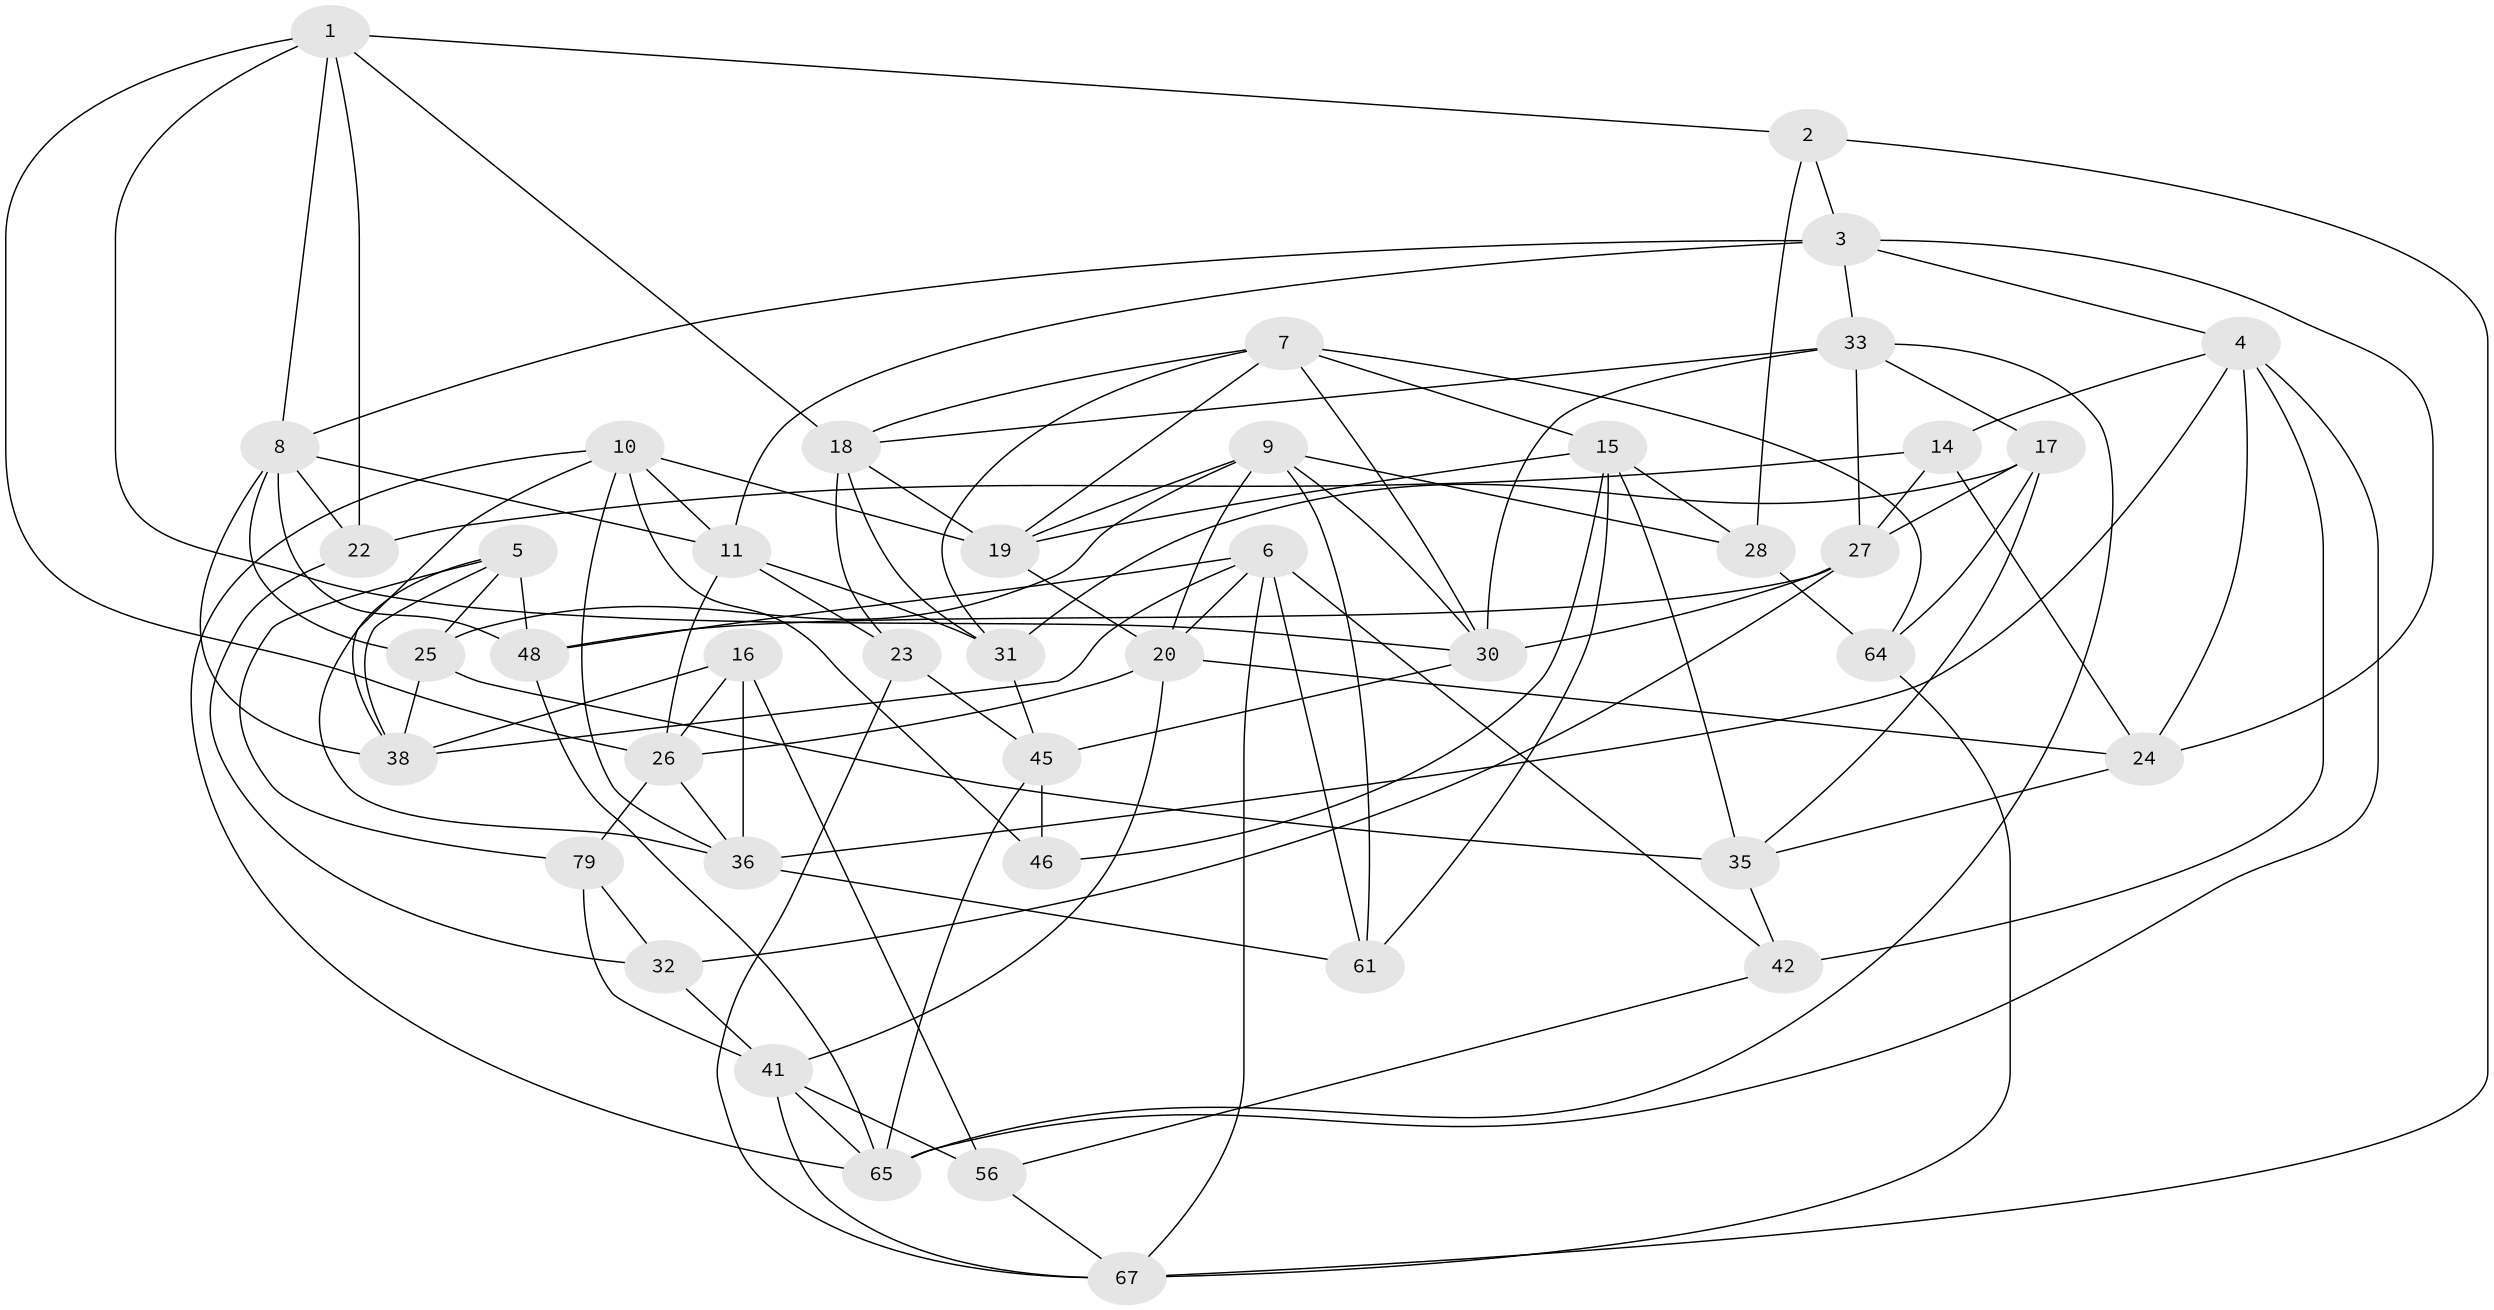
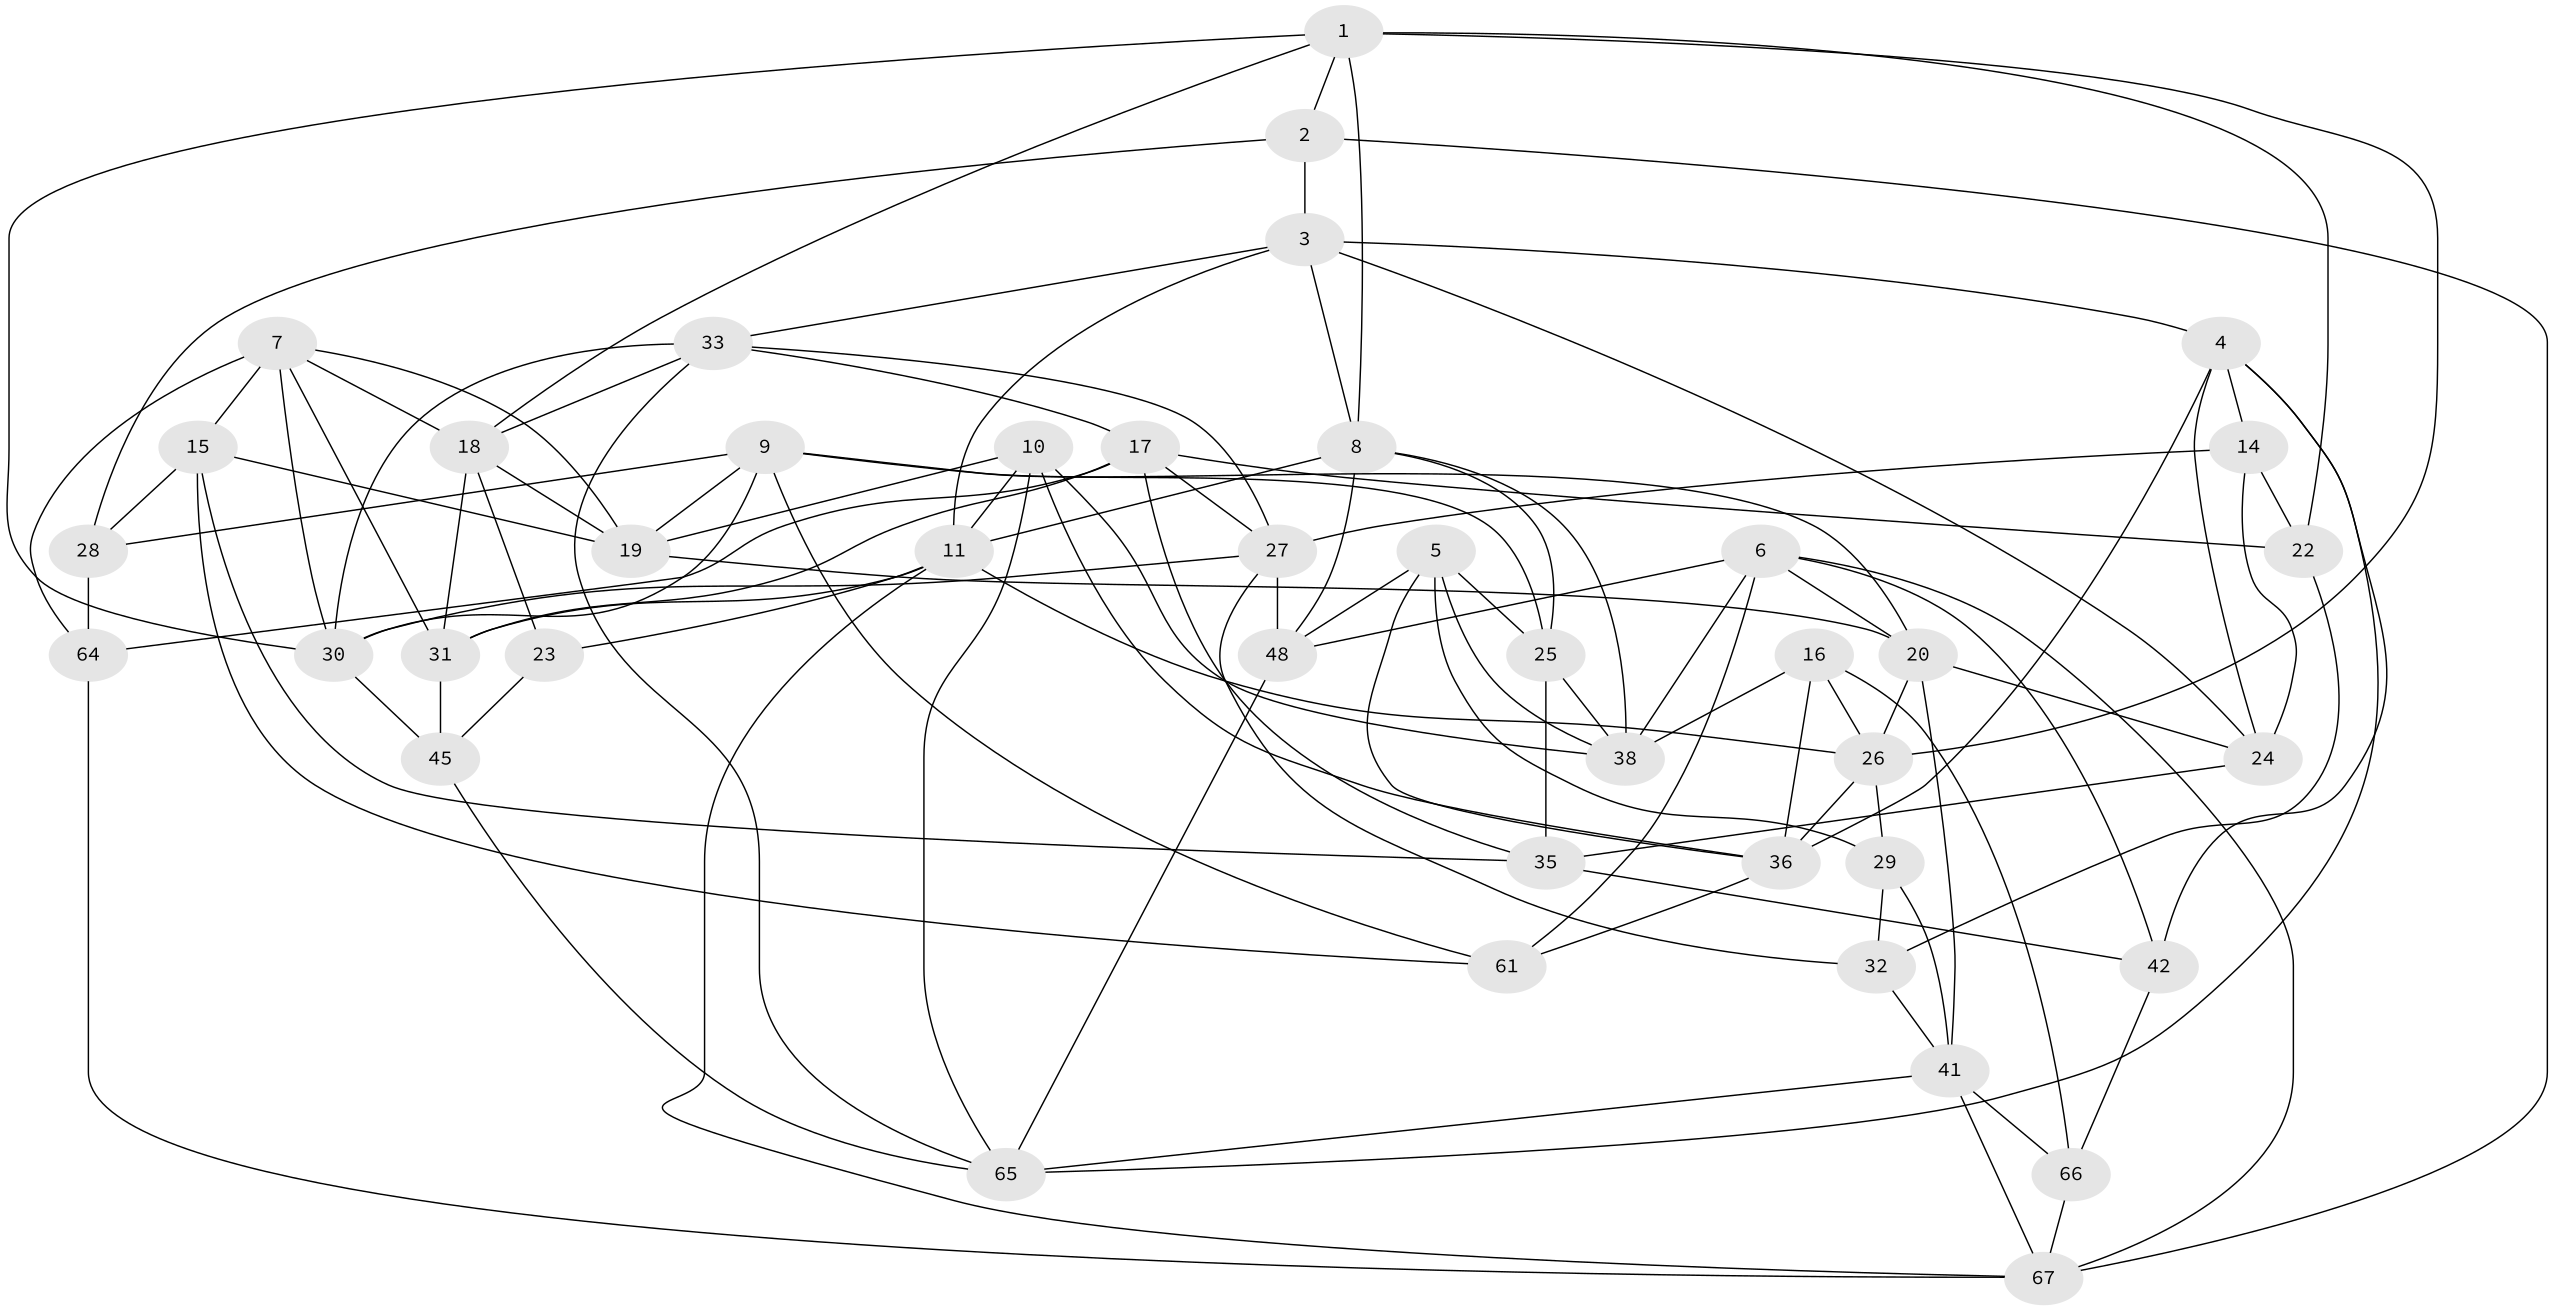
edge "8" -- "22": now "17" -- "22"
node "79": label "79" -> "29"
node "46": removed
edge "23" -- "67": now "11" -- "67"
node "56": label "56" -> "66"
